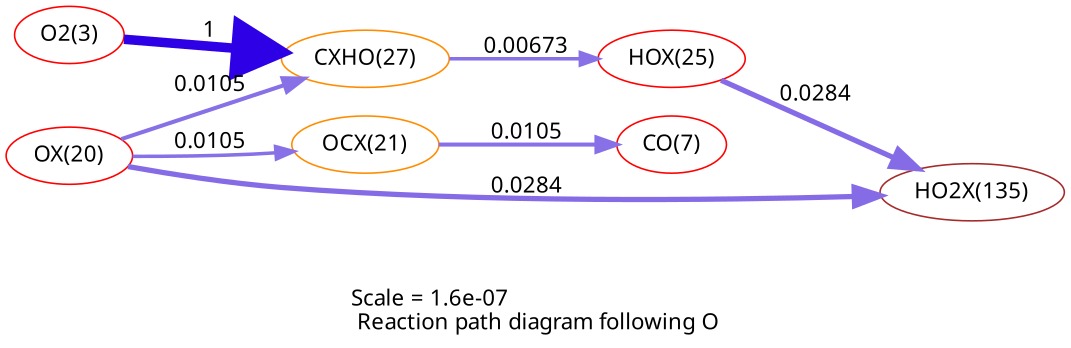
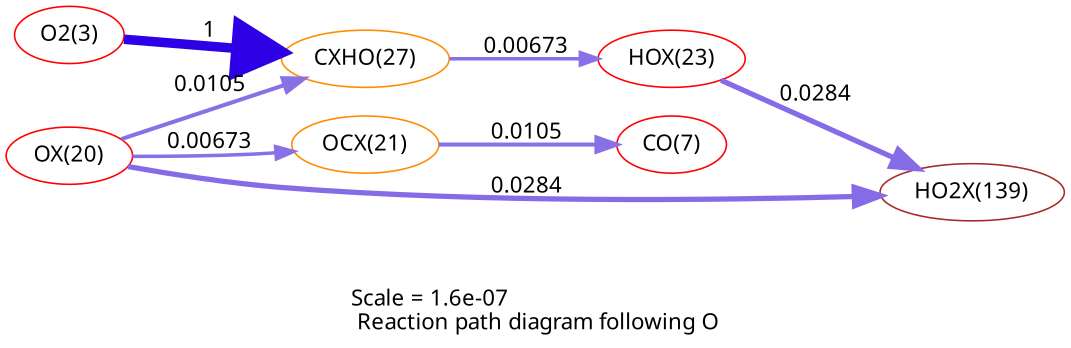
node "HOX(25)": label "HOX(25)" -> "HOX(23)"
edge "OX(20)" -> "OCX(21)": label " 0.0105" -> " 0.00673"
node "HO2X(135)": label "HO2X(135)" -> "HO2X(139)"
